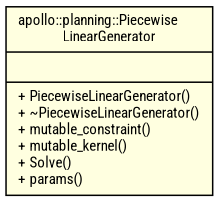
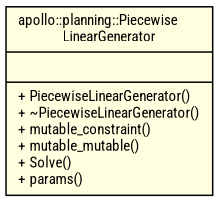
node "apollo::planning::Piecewise": text "+ mutable_kernel()" -> "+ mutable_mutable()"
